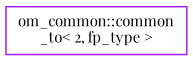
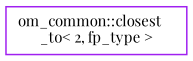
node "om_common::common _to< 2, fp_type >": label "om_common::common _to< 2, fp_type >" -> "om_common::closest _to< 2, fp_type >"
